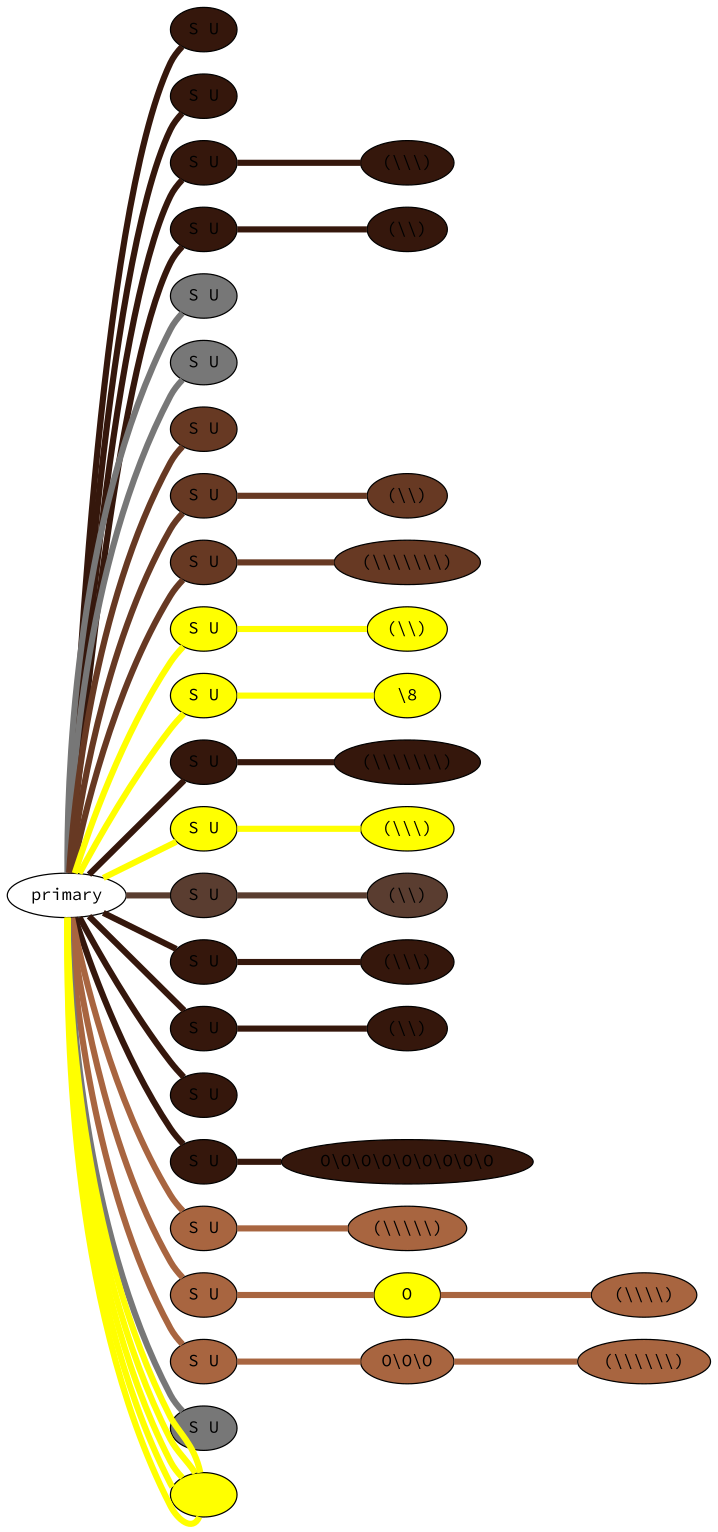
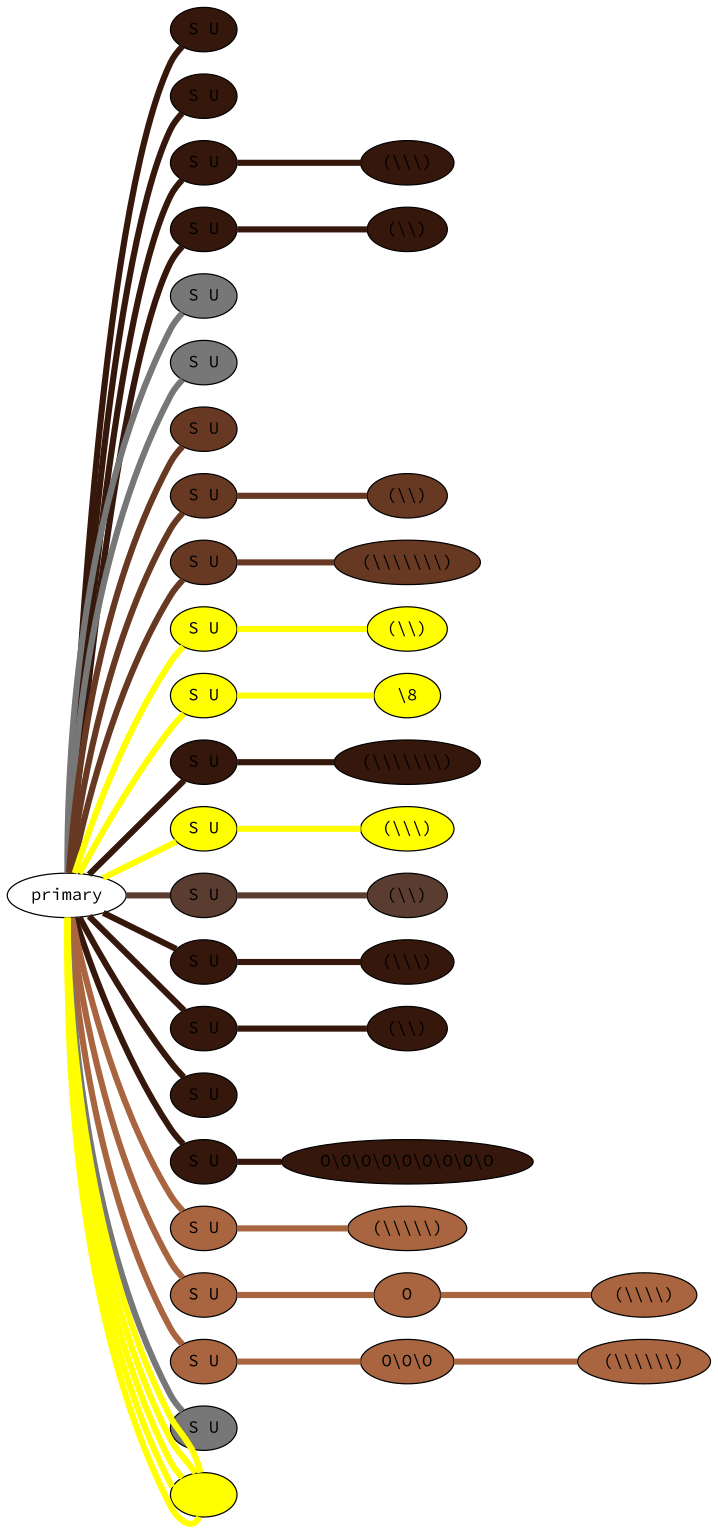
node "O": fillcolor yellow -> #a86540
